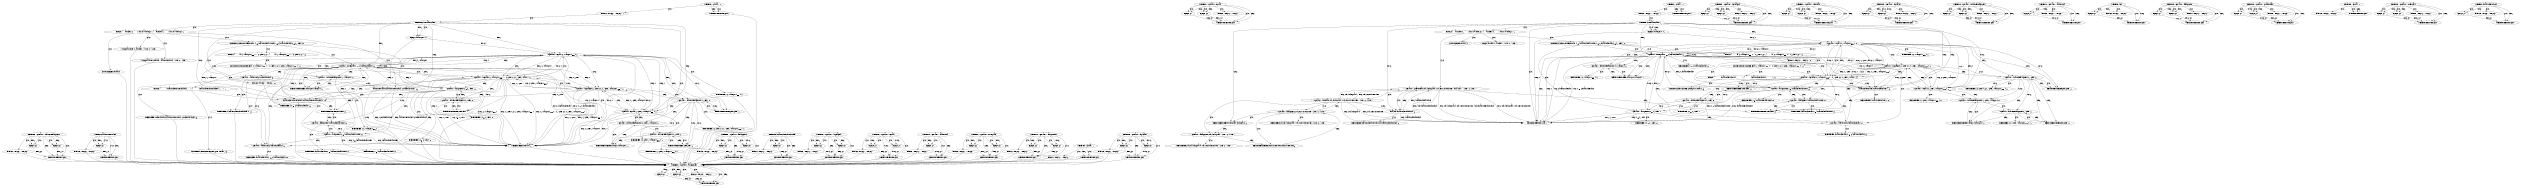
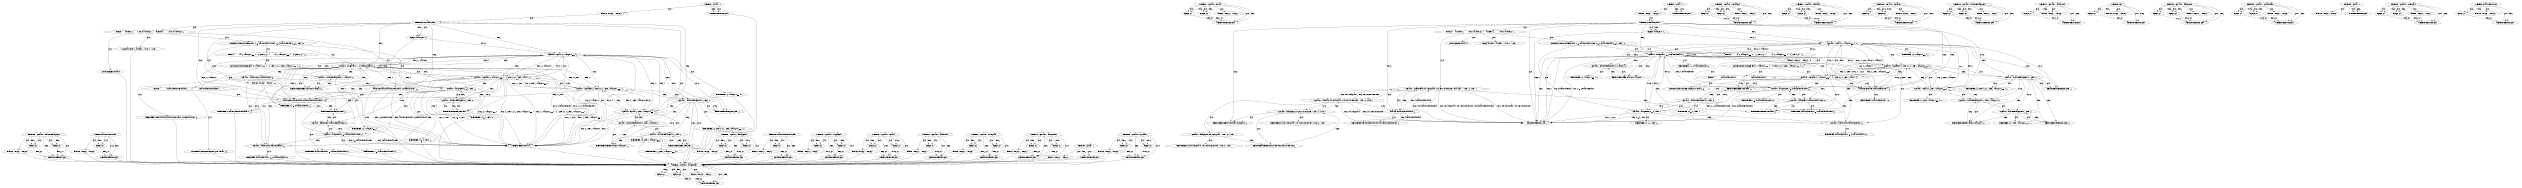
node "<(LOCAL,adb_mutex_lock : adb_mutex_lock)<SUB>8</SUB>>": removed
edge "(<operator>.addressOf,&socket_list_lock)" -> "(adb_mutex_unlock,adb_mutex_unlock(&socket_list_lock))": label "CFG: " -> "DDG: t"
edge "(<operator>.addressOf,&socket_list_lock)" -> "(IDENTIFIER,s,local_socket_close_locked(s))": now "(local_socket_close_locked,local_socket_close_locked(s))" -> "(IDENTIFIER,s,local_socket_close_locked(s))"
edge "(FIELD_IDENTIFIER,lock_guard,lock_guard)" -> "<(<operator>.fieldAccess,std::lock_guard)<SUB>8</SUB>>": removed, label "CFG:"
